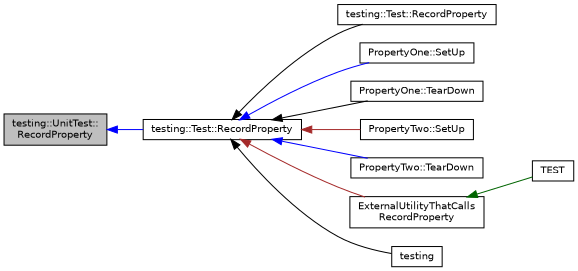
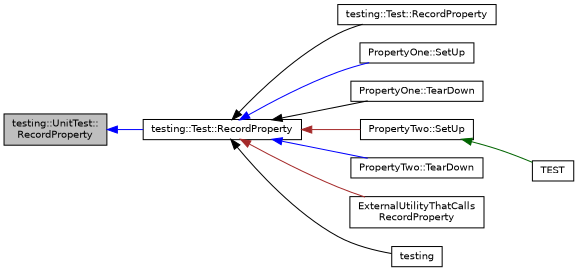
edge "TEST" -> "ExternalUtilityThatCalls RecordProperty": now "TEST" -> "PropertyTwo::SetUp"
